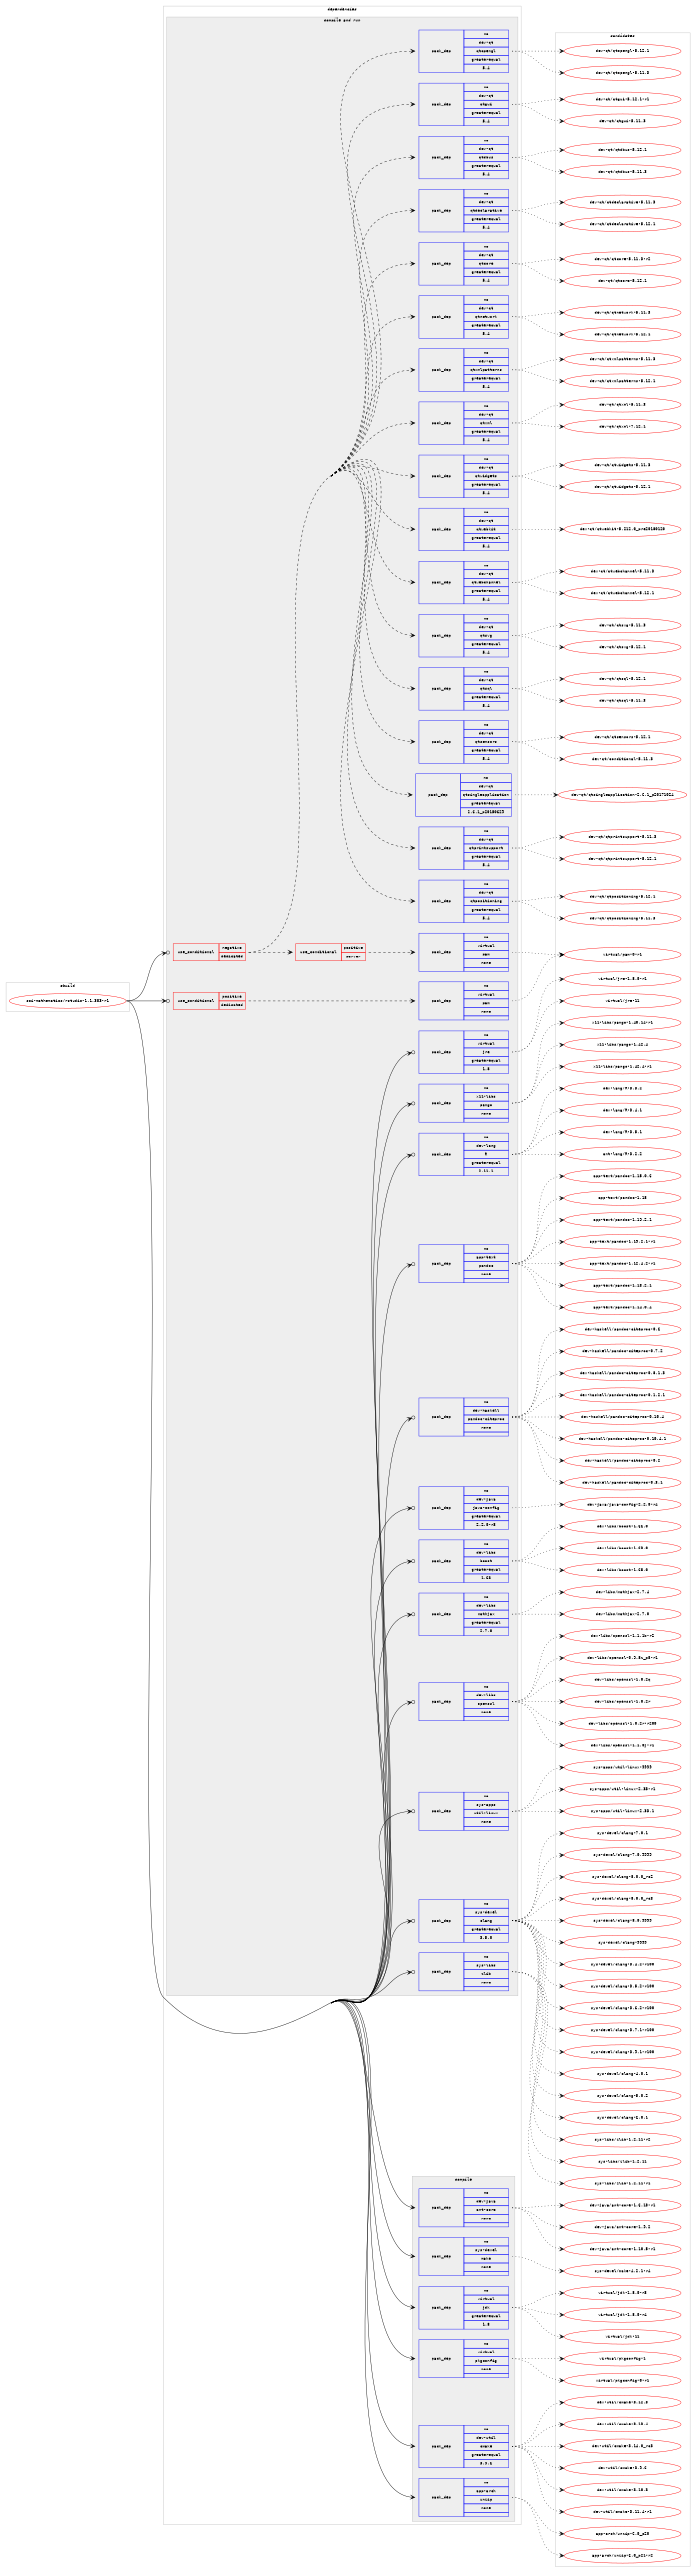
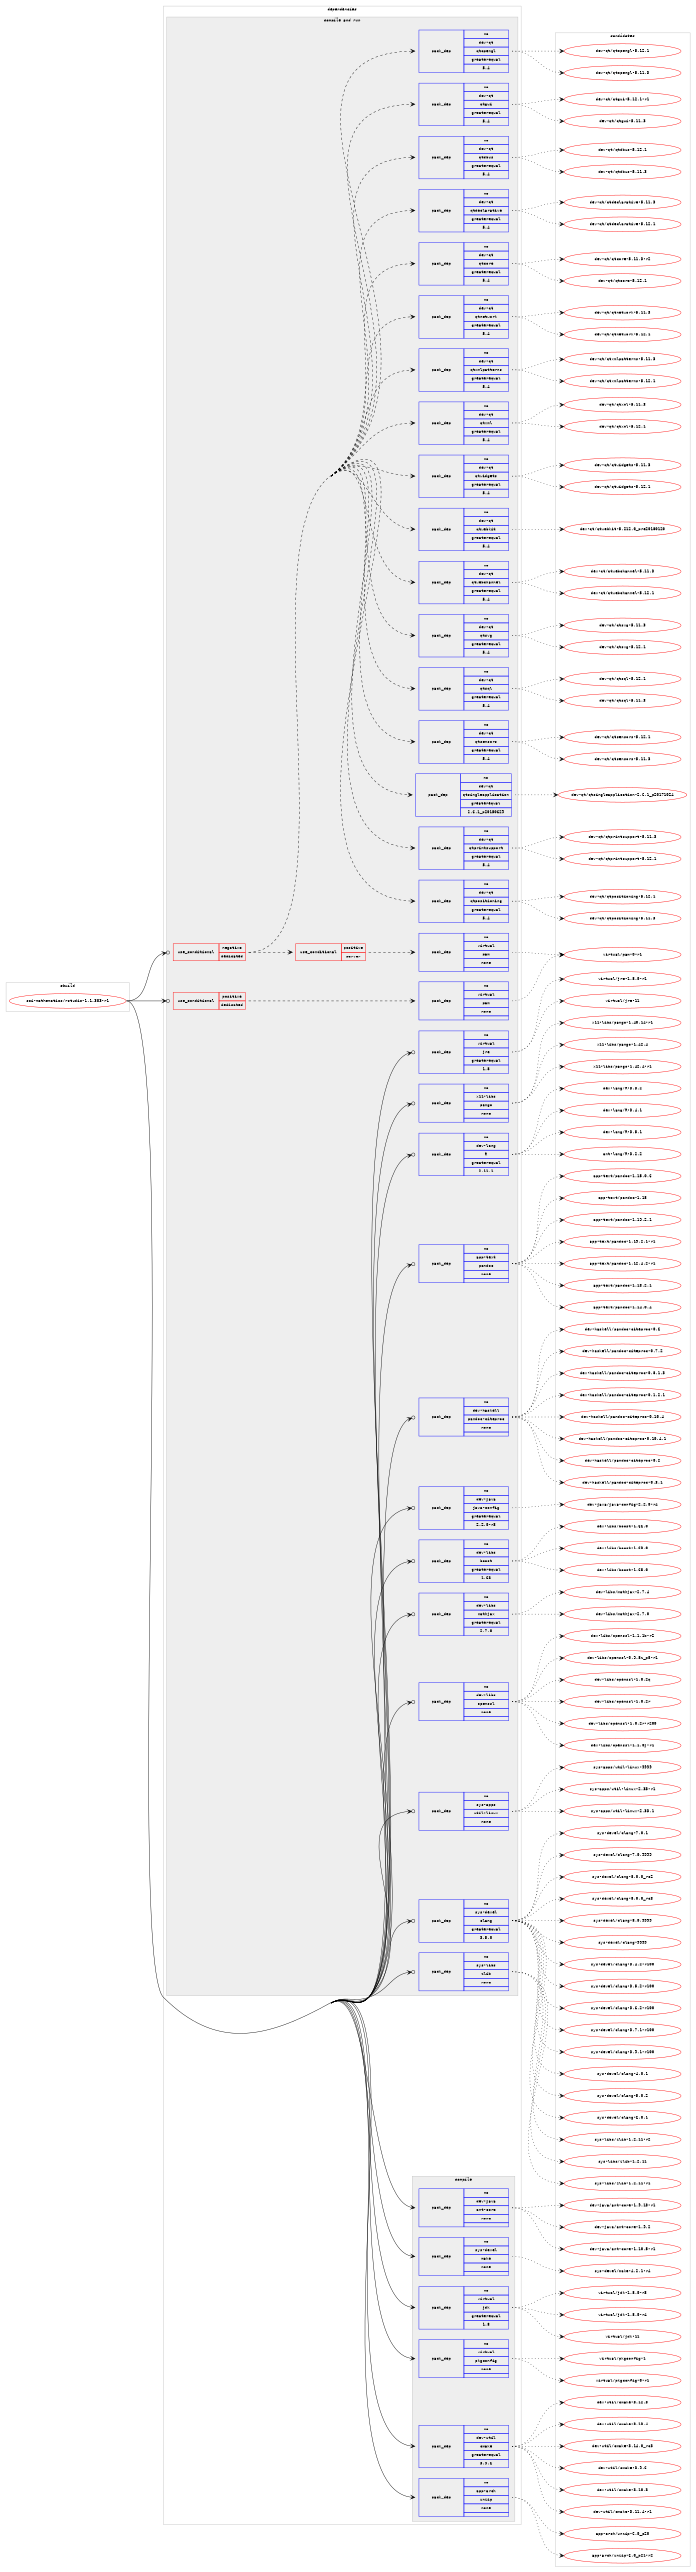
node "dev-qt/qtxml-7.12.1": label "dev-qt/qtxml-7.12.1" -> "dev-qt/qtxml-5.12.1"
node "dev-qt/conditional-5.11.3": label "dev-qt/conditional-5.11.3" -> "dev-qt/qtsensors-5.11.3"
node "dev-java/ant-core-1.6.13-r1": label "dev-java/ant-core-1.6.13-r1" -> "dev-java/ant-core-1.9.13-r1"
